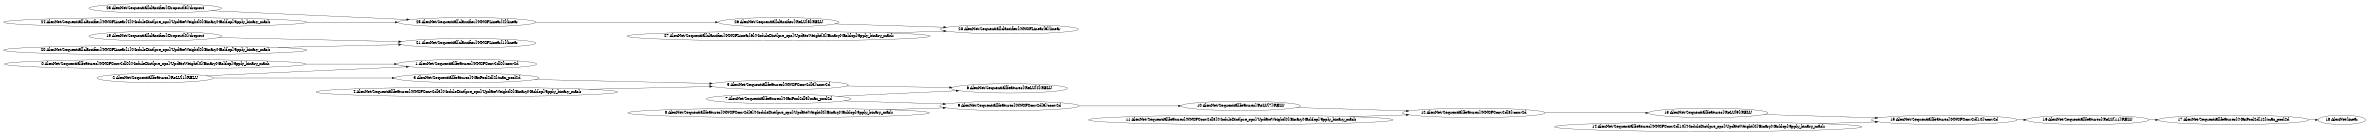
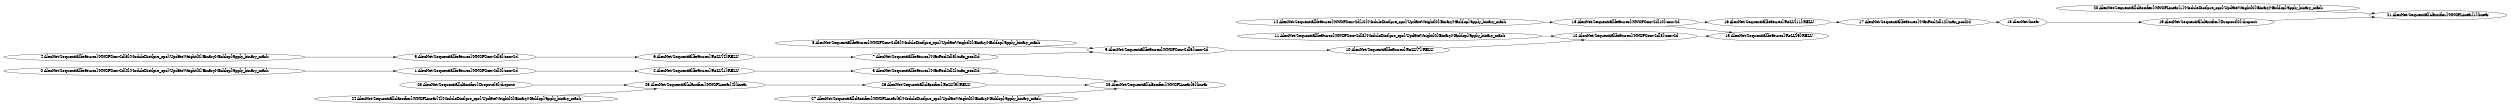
edge "18 AlexNet/linear" -> "19 AlexNet/Sequential[classifier]/Dropout[0]/dropout": added
edge "2 AlexNet/Sequential[features]/ReLU[1]/RELU" -> "1 AlexNet/Sequential[features]/NNCFConv2d[0]/conv2d": reversed
edge "3 AlexNet/Sequential[features]/MaxPool2d[2]/max_pool2d" -> "5 AlexNet/Sequential[features]/NNCFConv2d[3]/conv2d": now "3 AlexNet/Sequential[features]/MaxPool2d[2]/max_pool2d" -> "28 AlexNet/Sequential[classifier]/NNCFLinear[6]/linear"
edge "7 AlexNet/Sequential[features]/MaxPool2d[5]/max_pool2d" -> "6 AlexNet/Sequential[features]/ReLU[4]/RELU": reversed
edge "13 AlexNet/Sequential[features]/ReLU[9]/RELU" -> "15 AlexNet/Sequential[features]/NNCFConv2d[10]/conv2d": reversed
